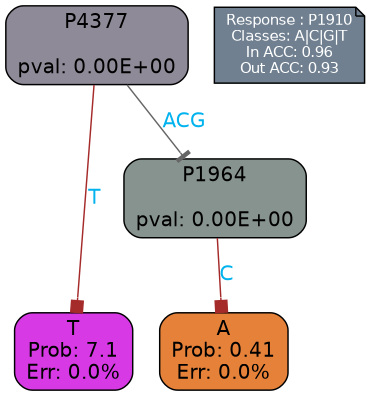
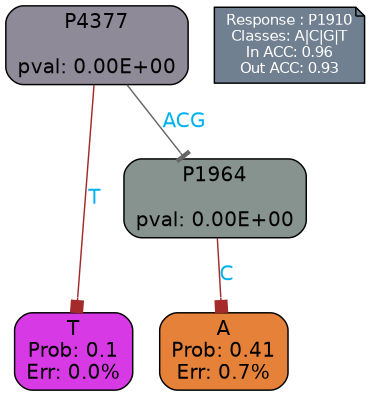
node "T Prob: 7.1 Err: 0.0%": label "T Prob: 7.1 Err: 0.0%" -> "T Prob: 0.1 Err: 0.0%"
node "A Prob: 0.41 Err: 0.0%": label "A Prob: 0.41 Err: 0.0%" -> "A Prob: 0.41 Err: 0.7%"
